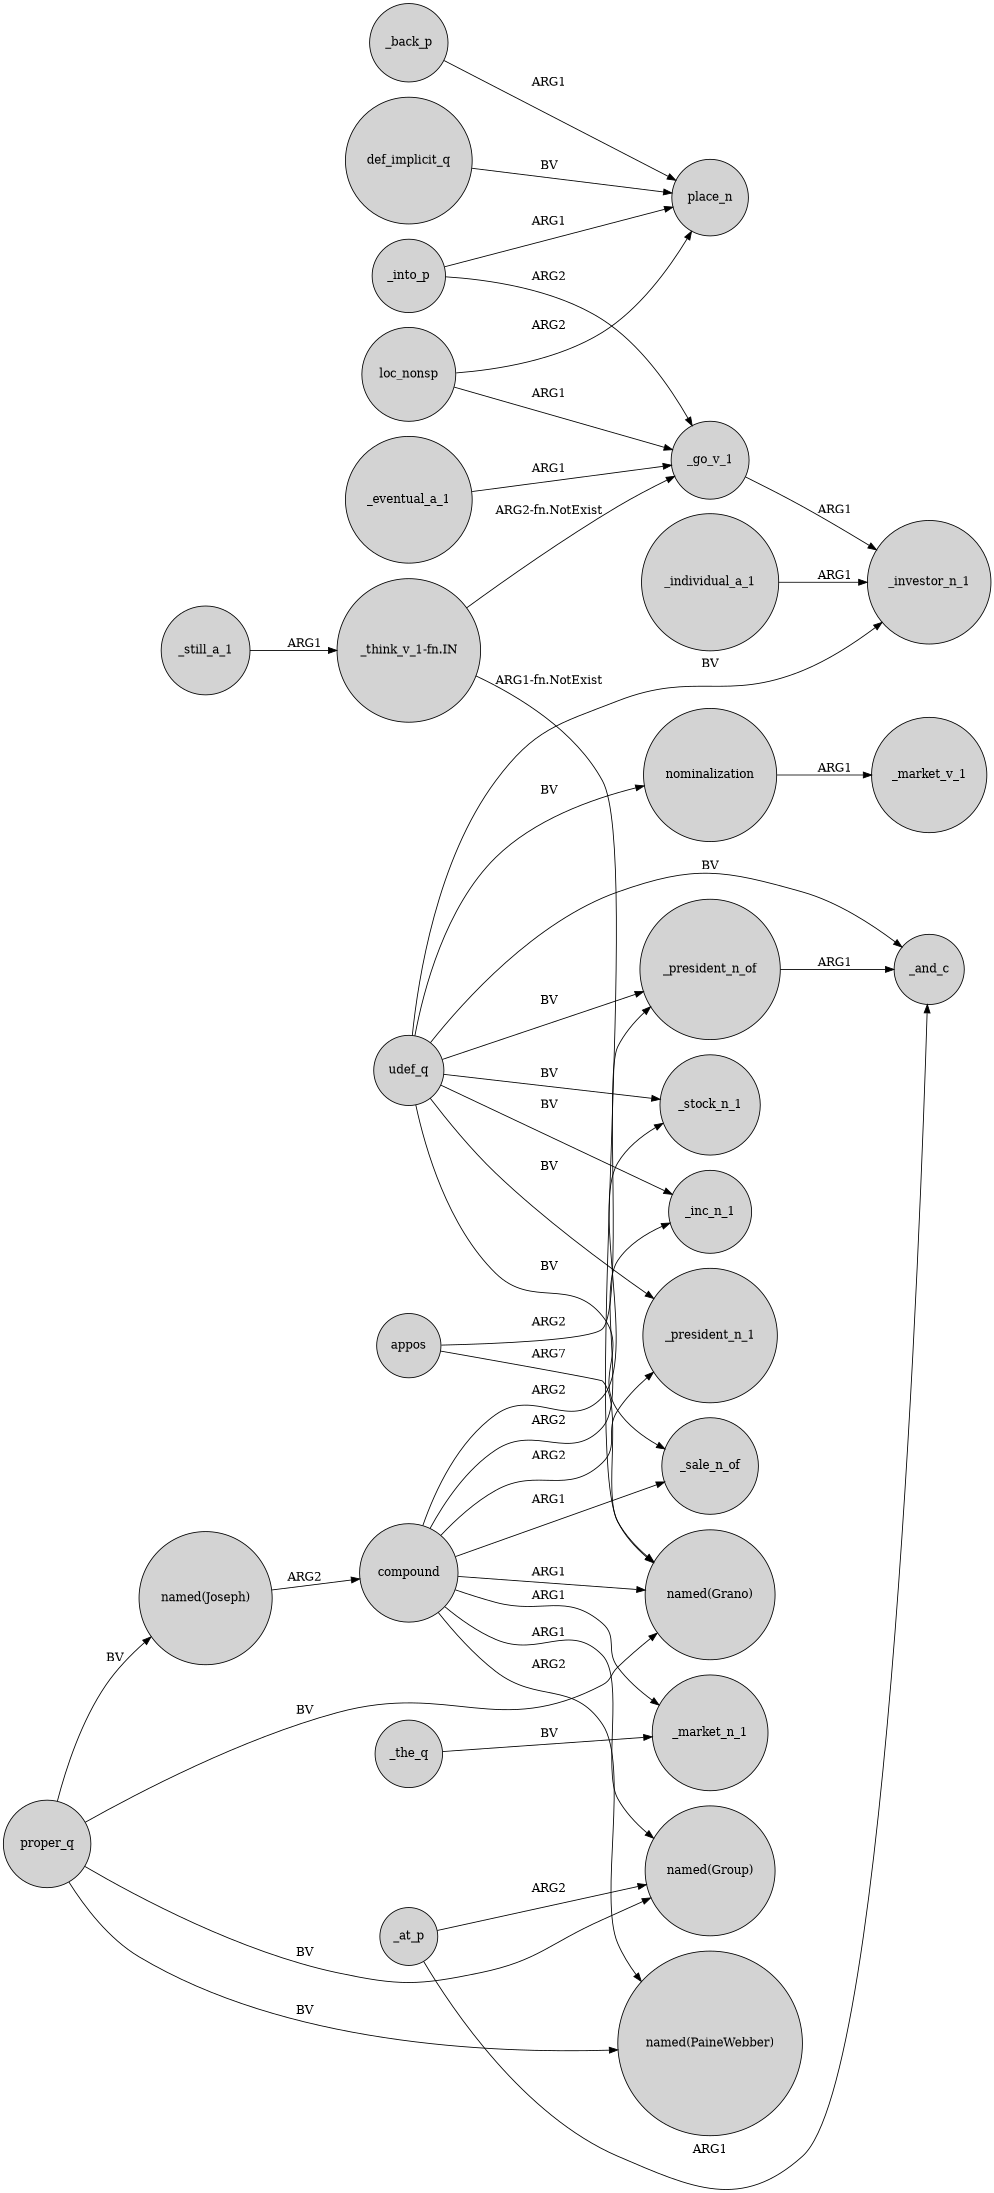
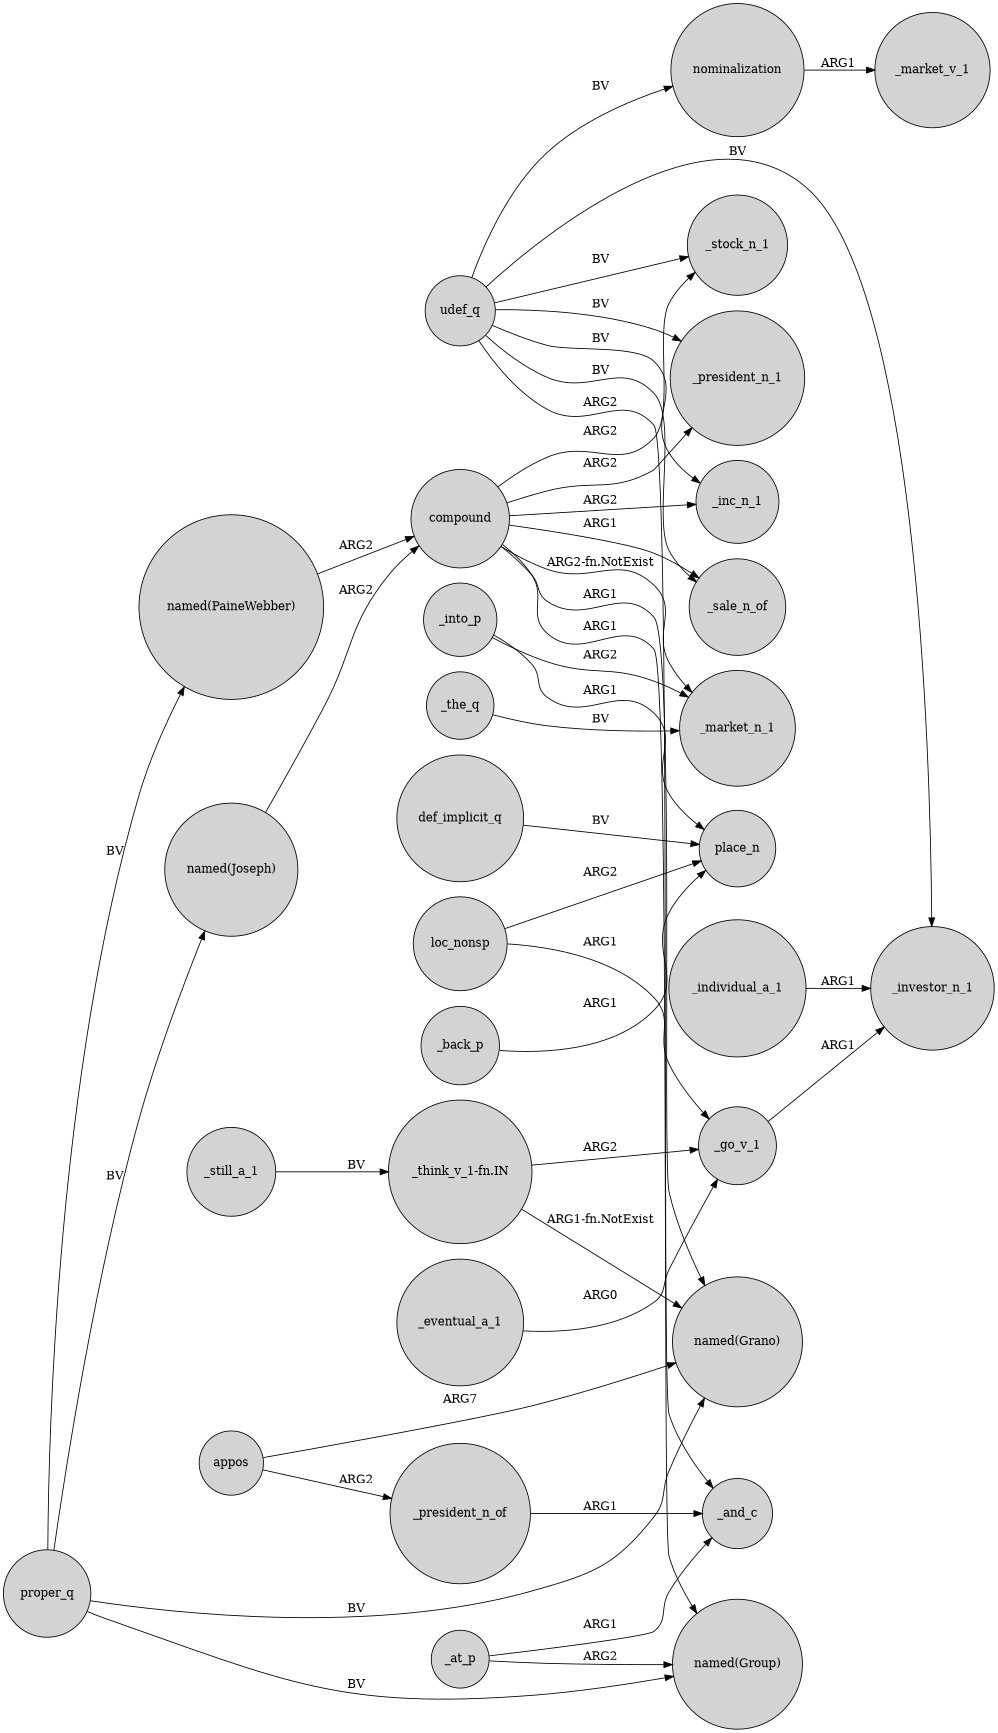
edge "_into_p" -> "_go_v_1": now "_into_p" -> "_market_n_1"
edge "_eventual_a_1" -> "_go_v_1": label "ARG1" -> "ARG0"
edge "_think_v_1-fn.IN" -> "_go_v_1": label "ARG2-fn.NotExist" -> "ARG2"
edge "_still_a_1" -> "_think_v_1-fn.IN": label "ARG1" -> "BV"
edge "udef_q" -> "_and_c": label "BV" -> "ARG2"
edge "udef_q" -> "_president_n_of": removed, label "BV"
edge "compound" -> "_market_n_1": label "ARG1" -> "ARG2-fn.NotExist"
edge "compound" -> "named(PaineWebber)": reversed
